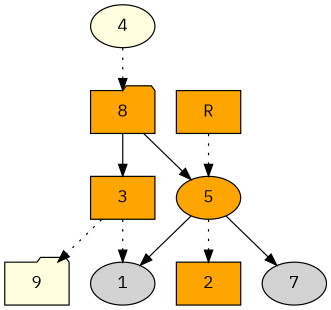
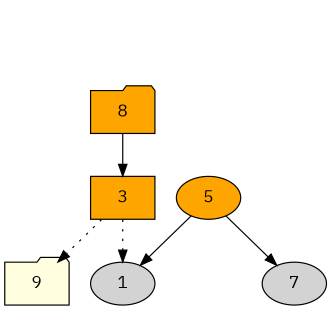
node "4": removed
node "R": removed
edge "8" -> "5": removed
node "2": removed
